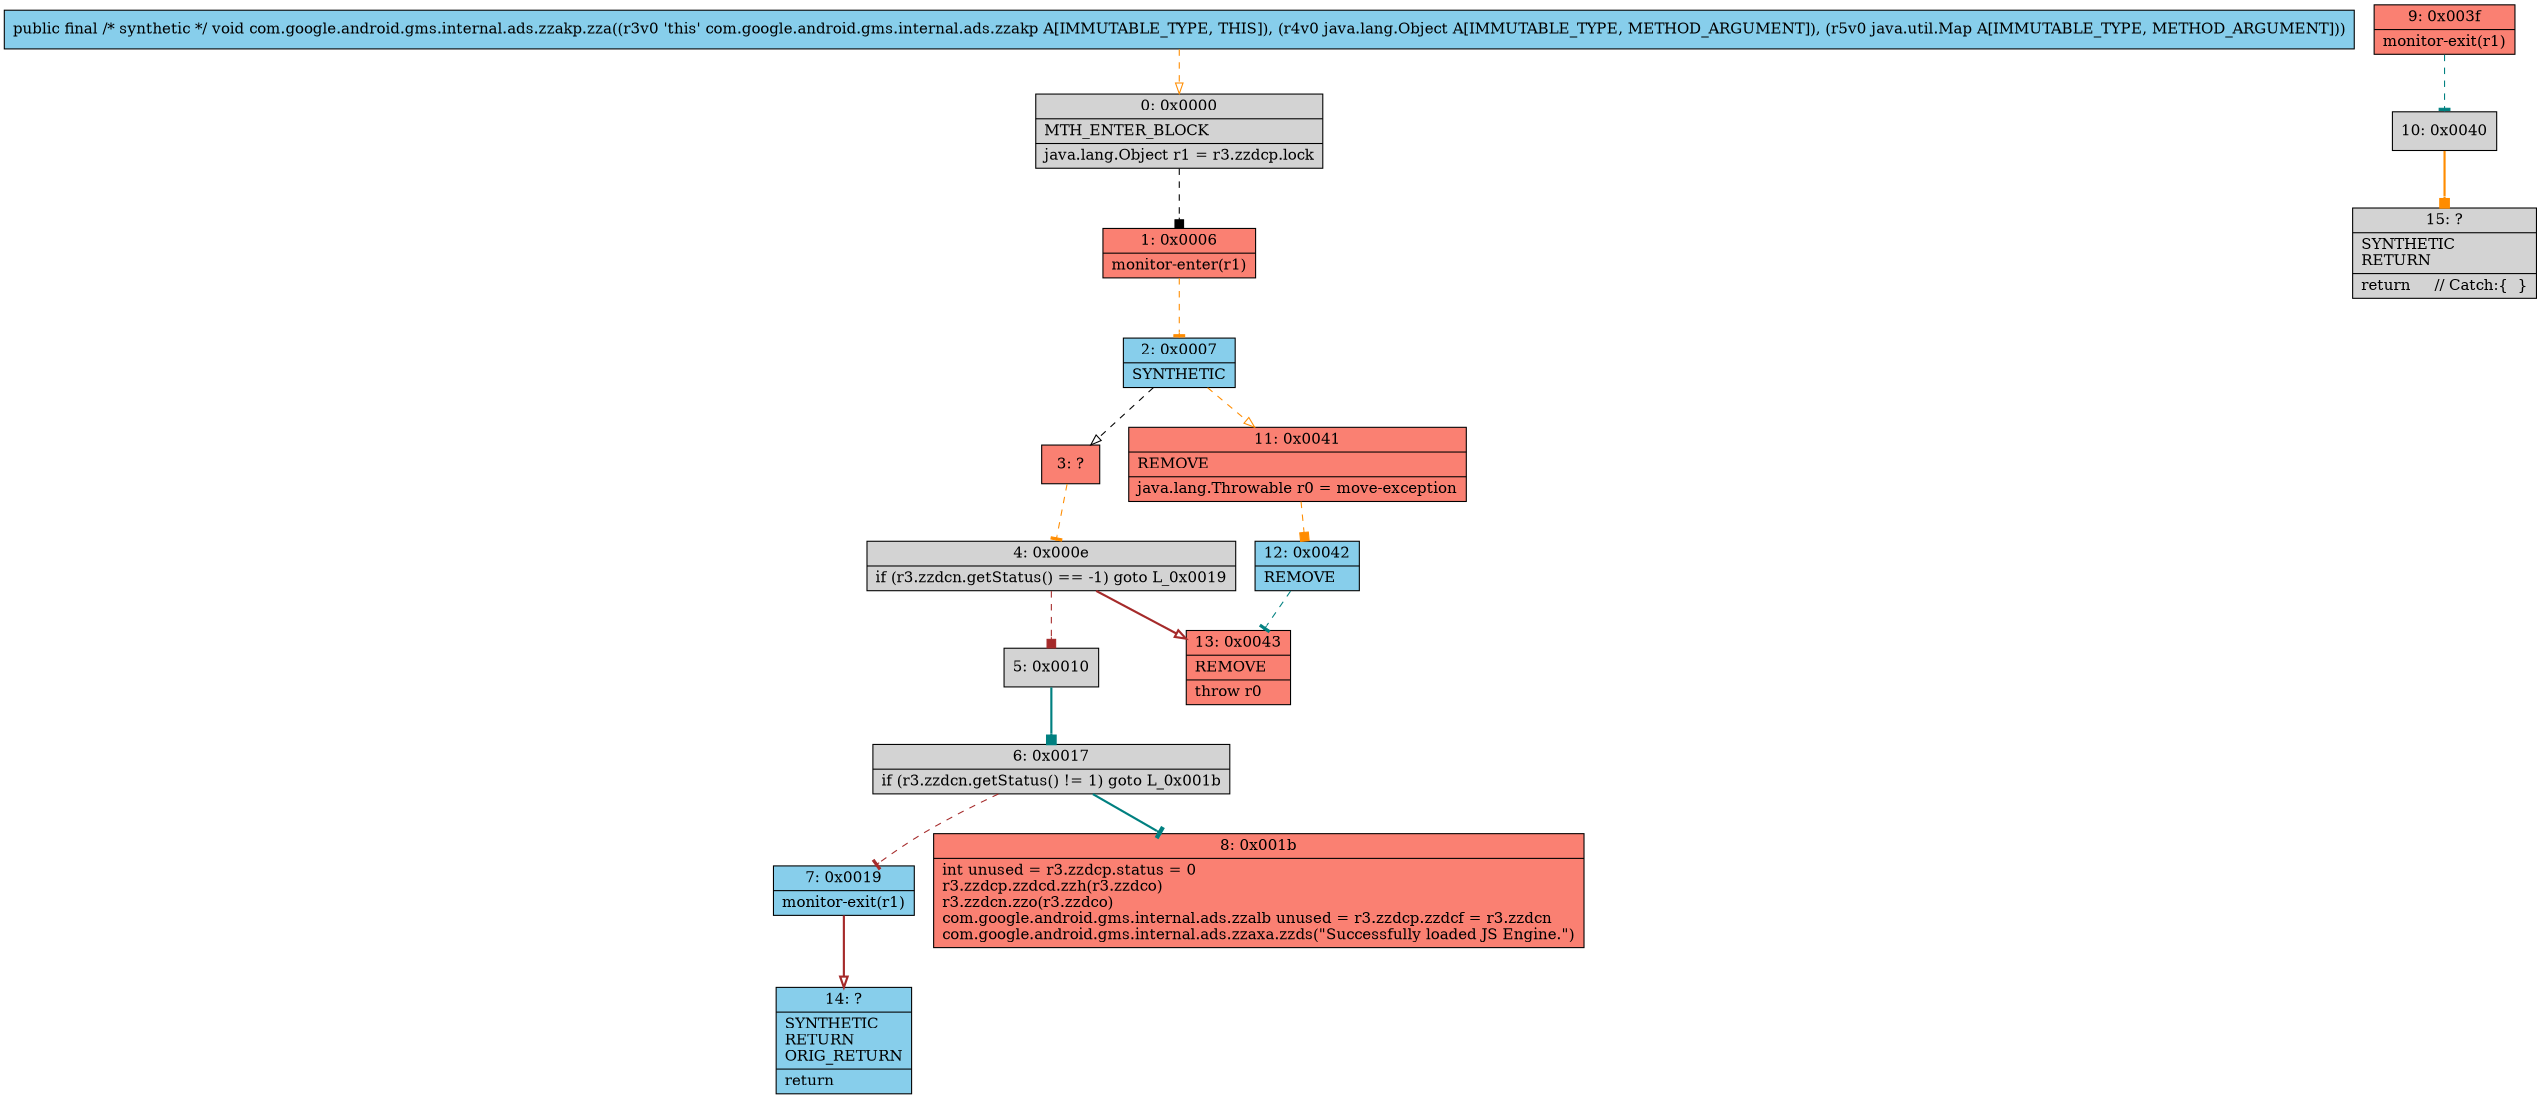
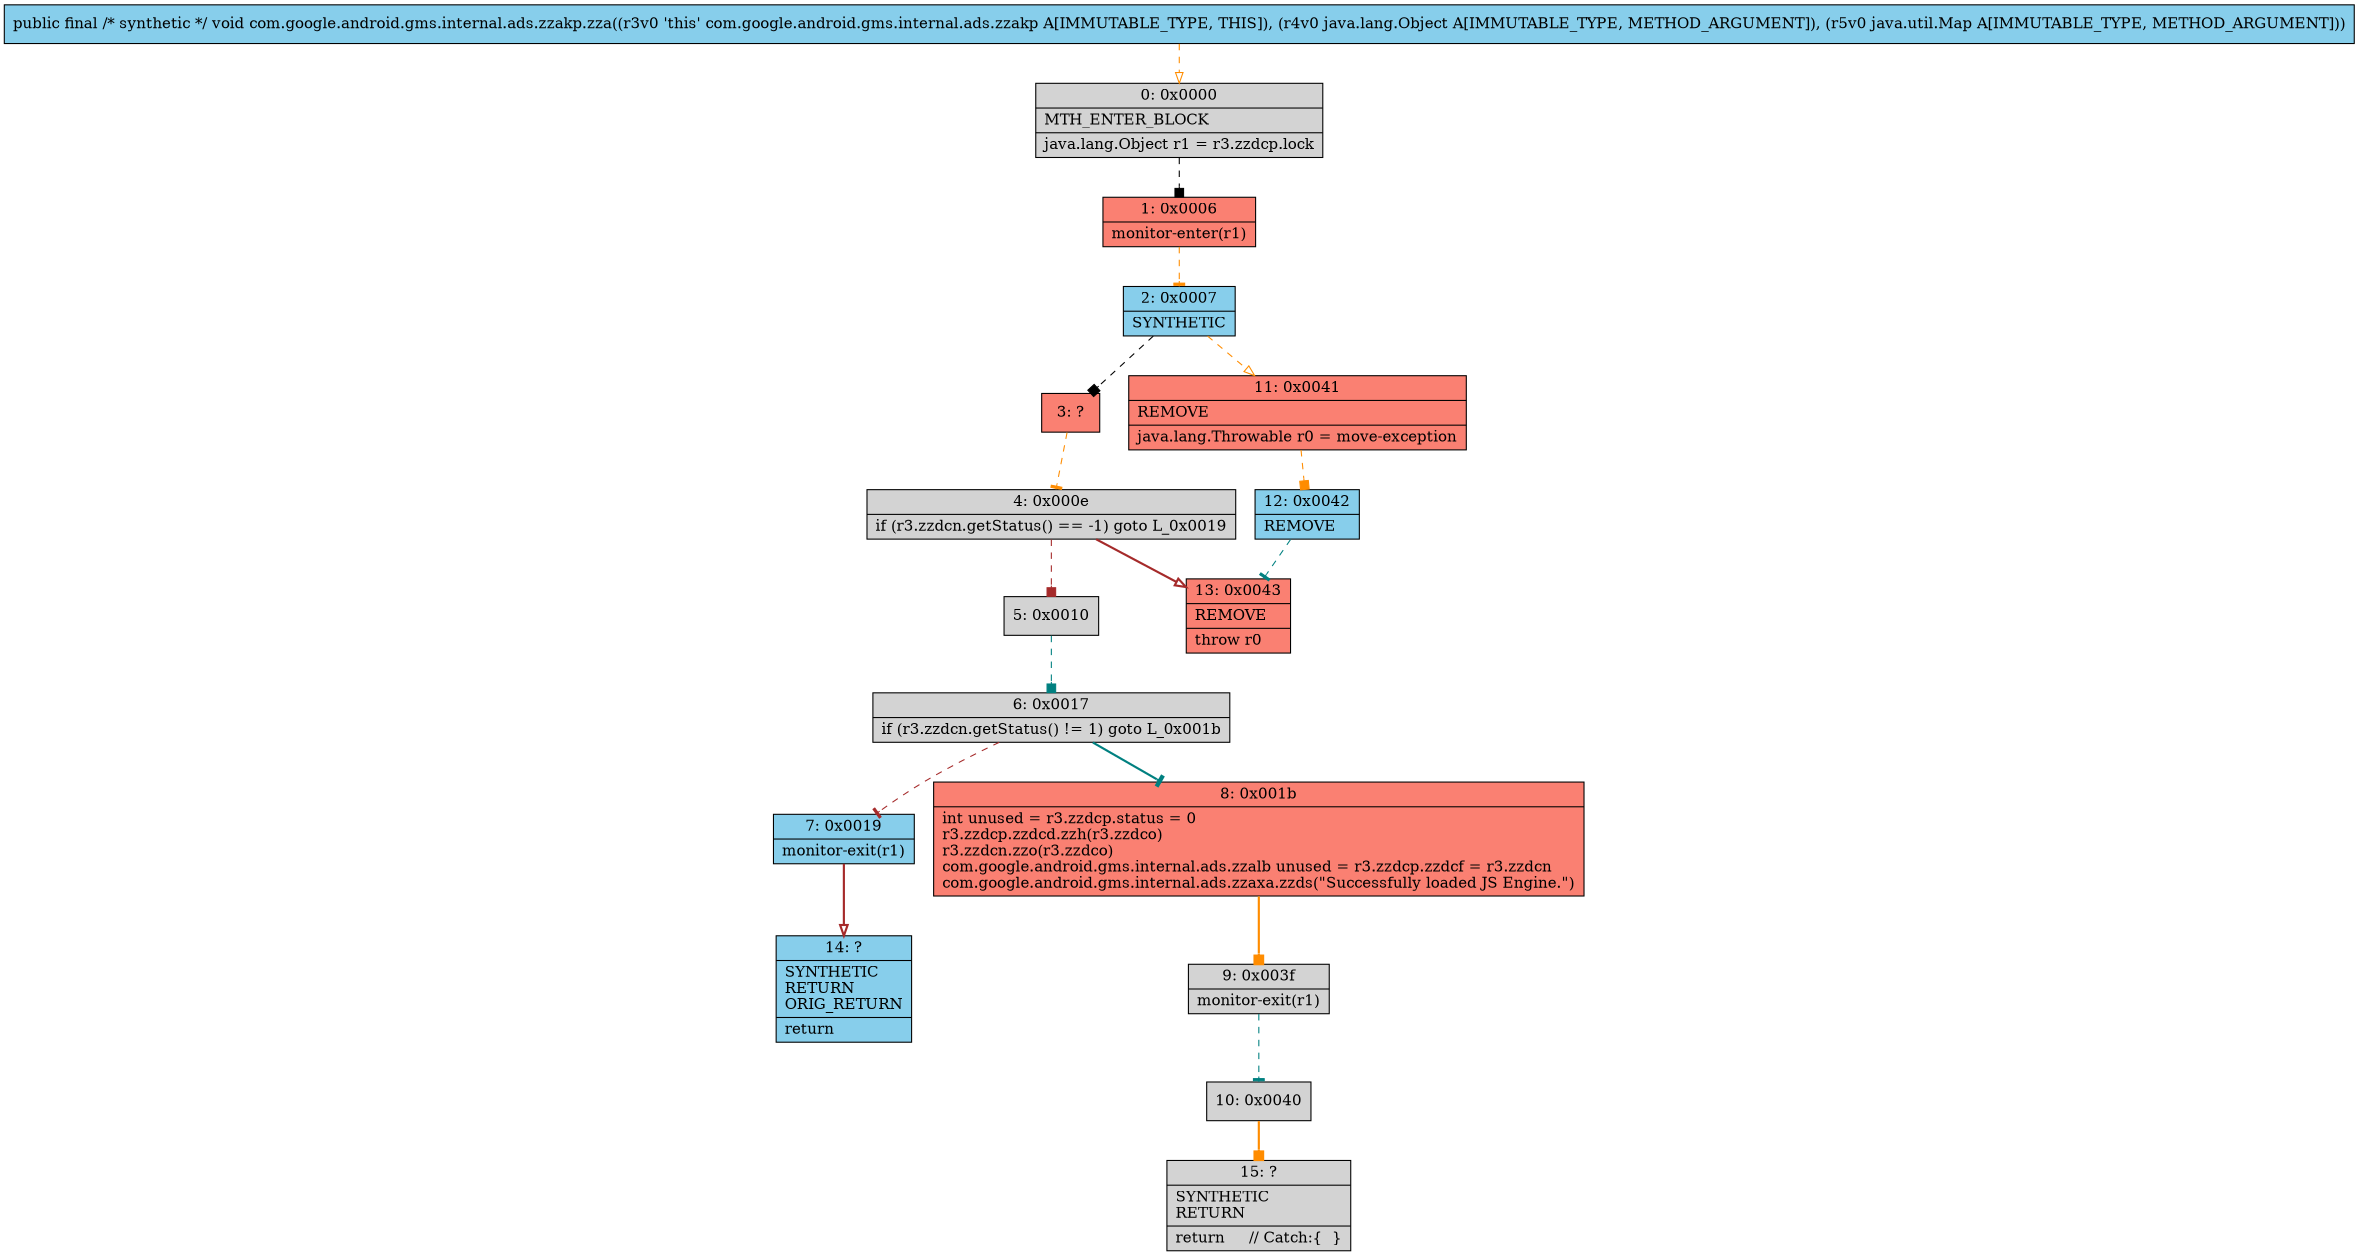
node "9: 0x003f": fillcolor salmon -> lightgrey
edge "2: 0x0007" -> "3: ?": arrowhead onormal -> box
edge "5: 0x0010" -> "6: 0x0017": style bold -> dashed
edge "8: 0x001b" -> "9: 0x003f": added
